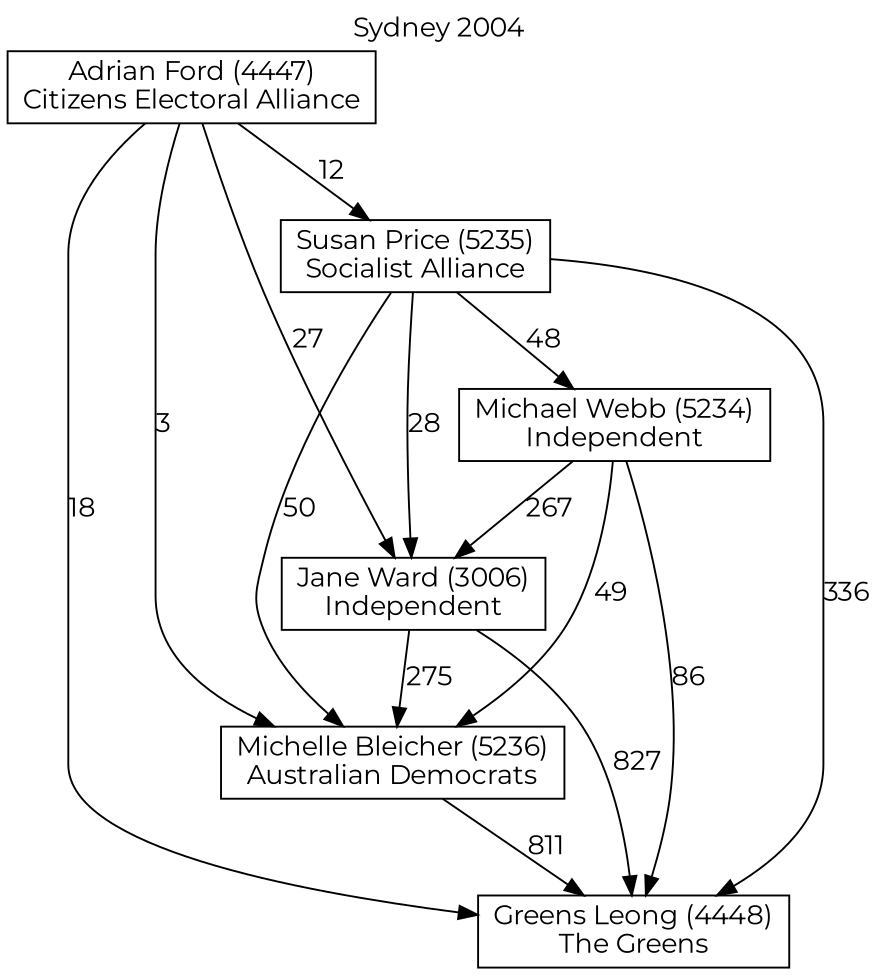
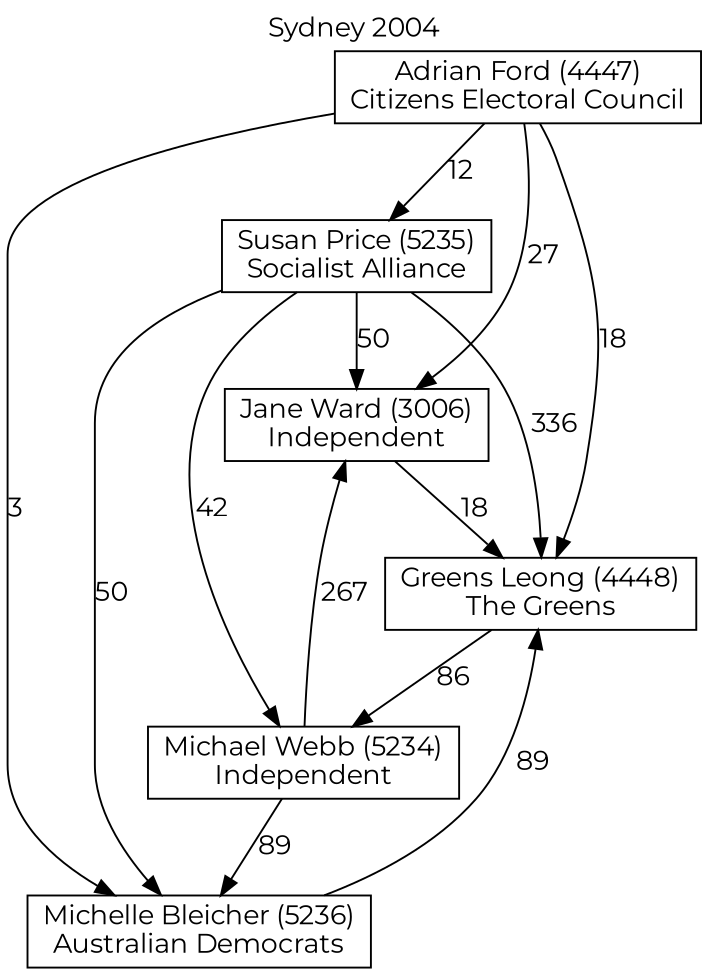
node "Adrian Ford (4447) Citizens Electoral Alliance": label "Adrian Ford (4447) Citizens Electoral Alliance" -> "Adrian Ford (4447) Citizens Electoral Council"
edge "Susan Price (5235) Socialist Alliance" -> "Michael Webb (5234) Independent": label "48" -> "42"
edge "Susan Price (5235) Socialist Alliance" -> "Jane Ward (3006) Independent": label "28" -> "50"
edge "Michael Webb (5234) Independent" -> "Michelle Bleicher (5236) Australian Democrats": label "49" -> "89"
edge "Michael Webb (5234) Independent" -> "Greens Leong (4448) The Greens": reversed
edge "Jane Ward (3006) Independent" -> "Michelle Bleicher (5236) Australian Democrats": removed, label "275"
edge "Jane Ward (3006) Independent" -> "Greens Leong (4448) The Greens": label "827" -> "18"
edge "Michelle Bleicher (5236) Australian Democrats" -> "Greens Leong (4448) The Greens": label "811" -> "89"
